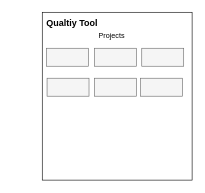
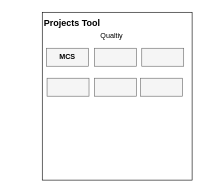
node "Qualtiy Tool": label "Qualtiy Tool" -> "Projects Tool"
node "Projects": label "Projects" -> "Qualtiy"
node "MCS": added
